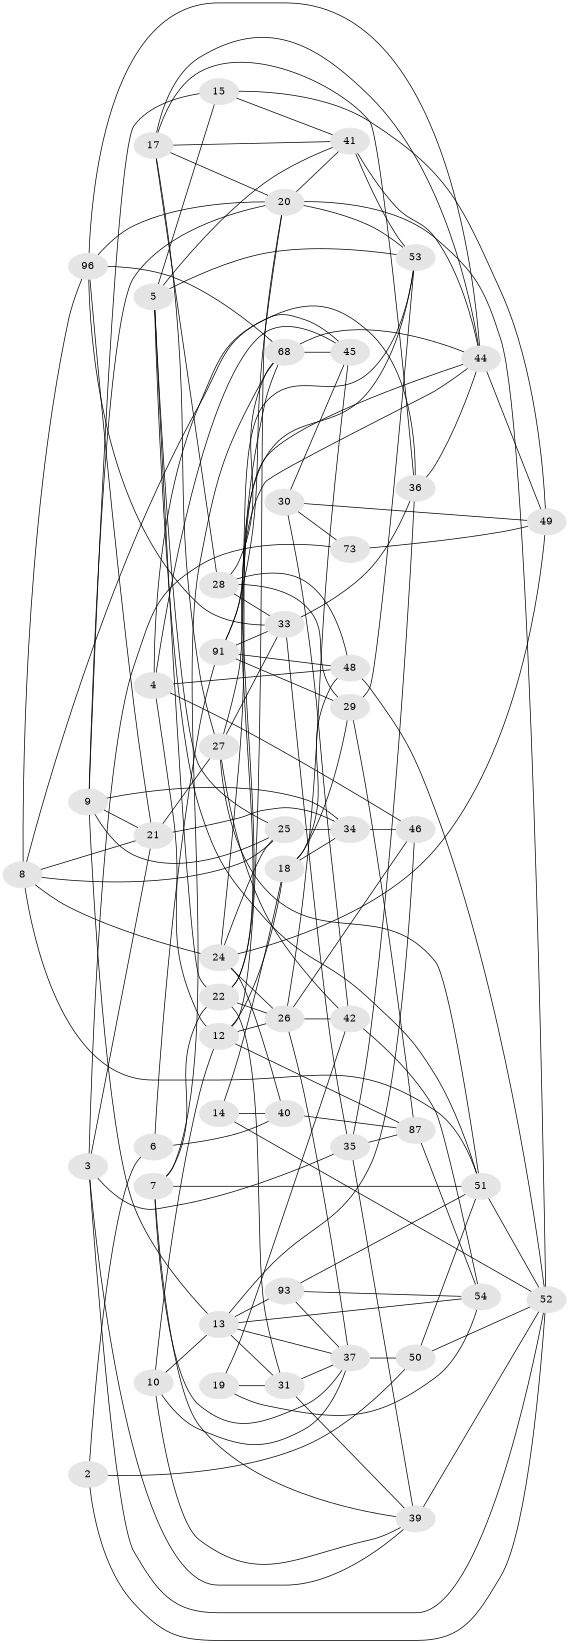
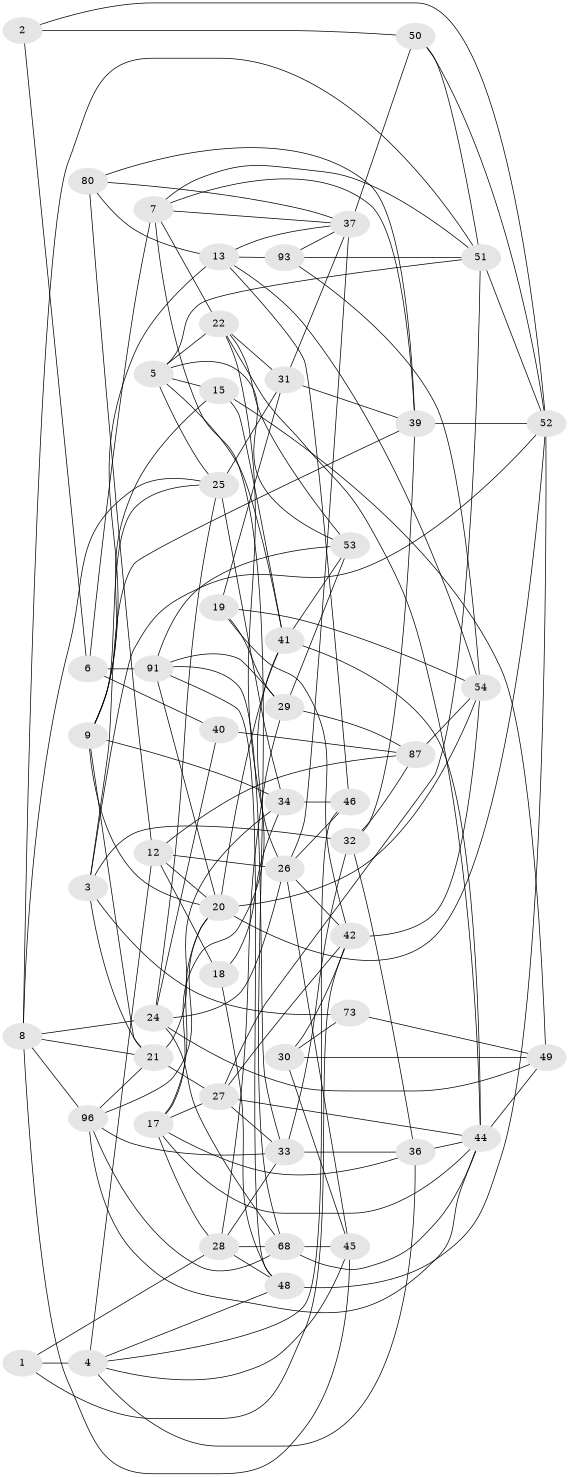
edge "20" -- "53": now "20" -- "54"
edge "7" -- "6": added
edge "29" -- "18": now "29" -- "19"
node "14": removed
node "35": label "35" -> "32"
edge "13" -- "31": now "25" -- "31"
node "1": added
node "10": label "10" -> "80"
